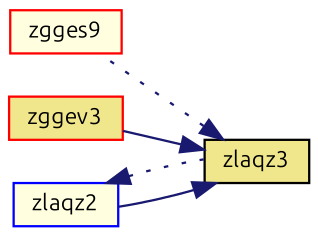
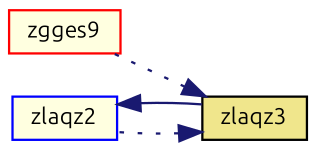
node "zggev3": removed
edge "zlaqz3" -> "zlaqz2": style dotted -> solid
edge "zlaqz2" -> "zlaqz3": style solid -> dotted
